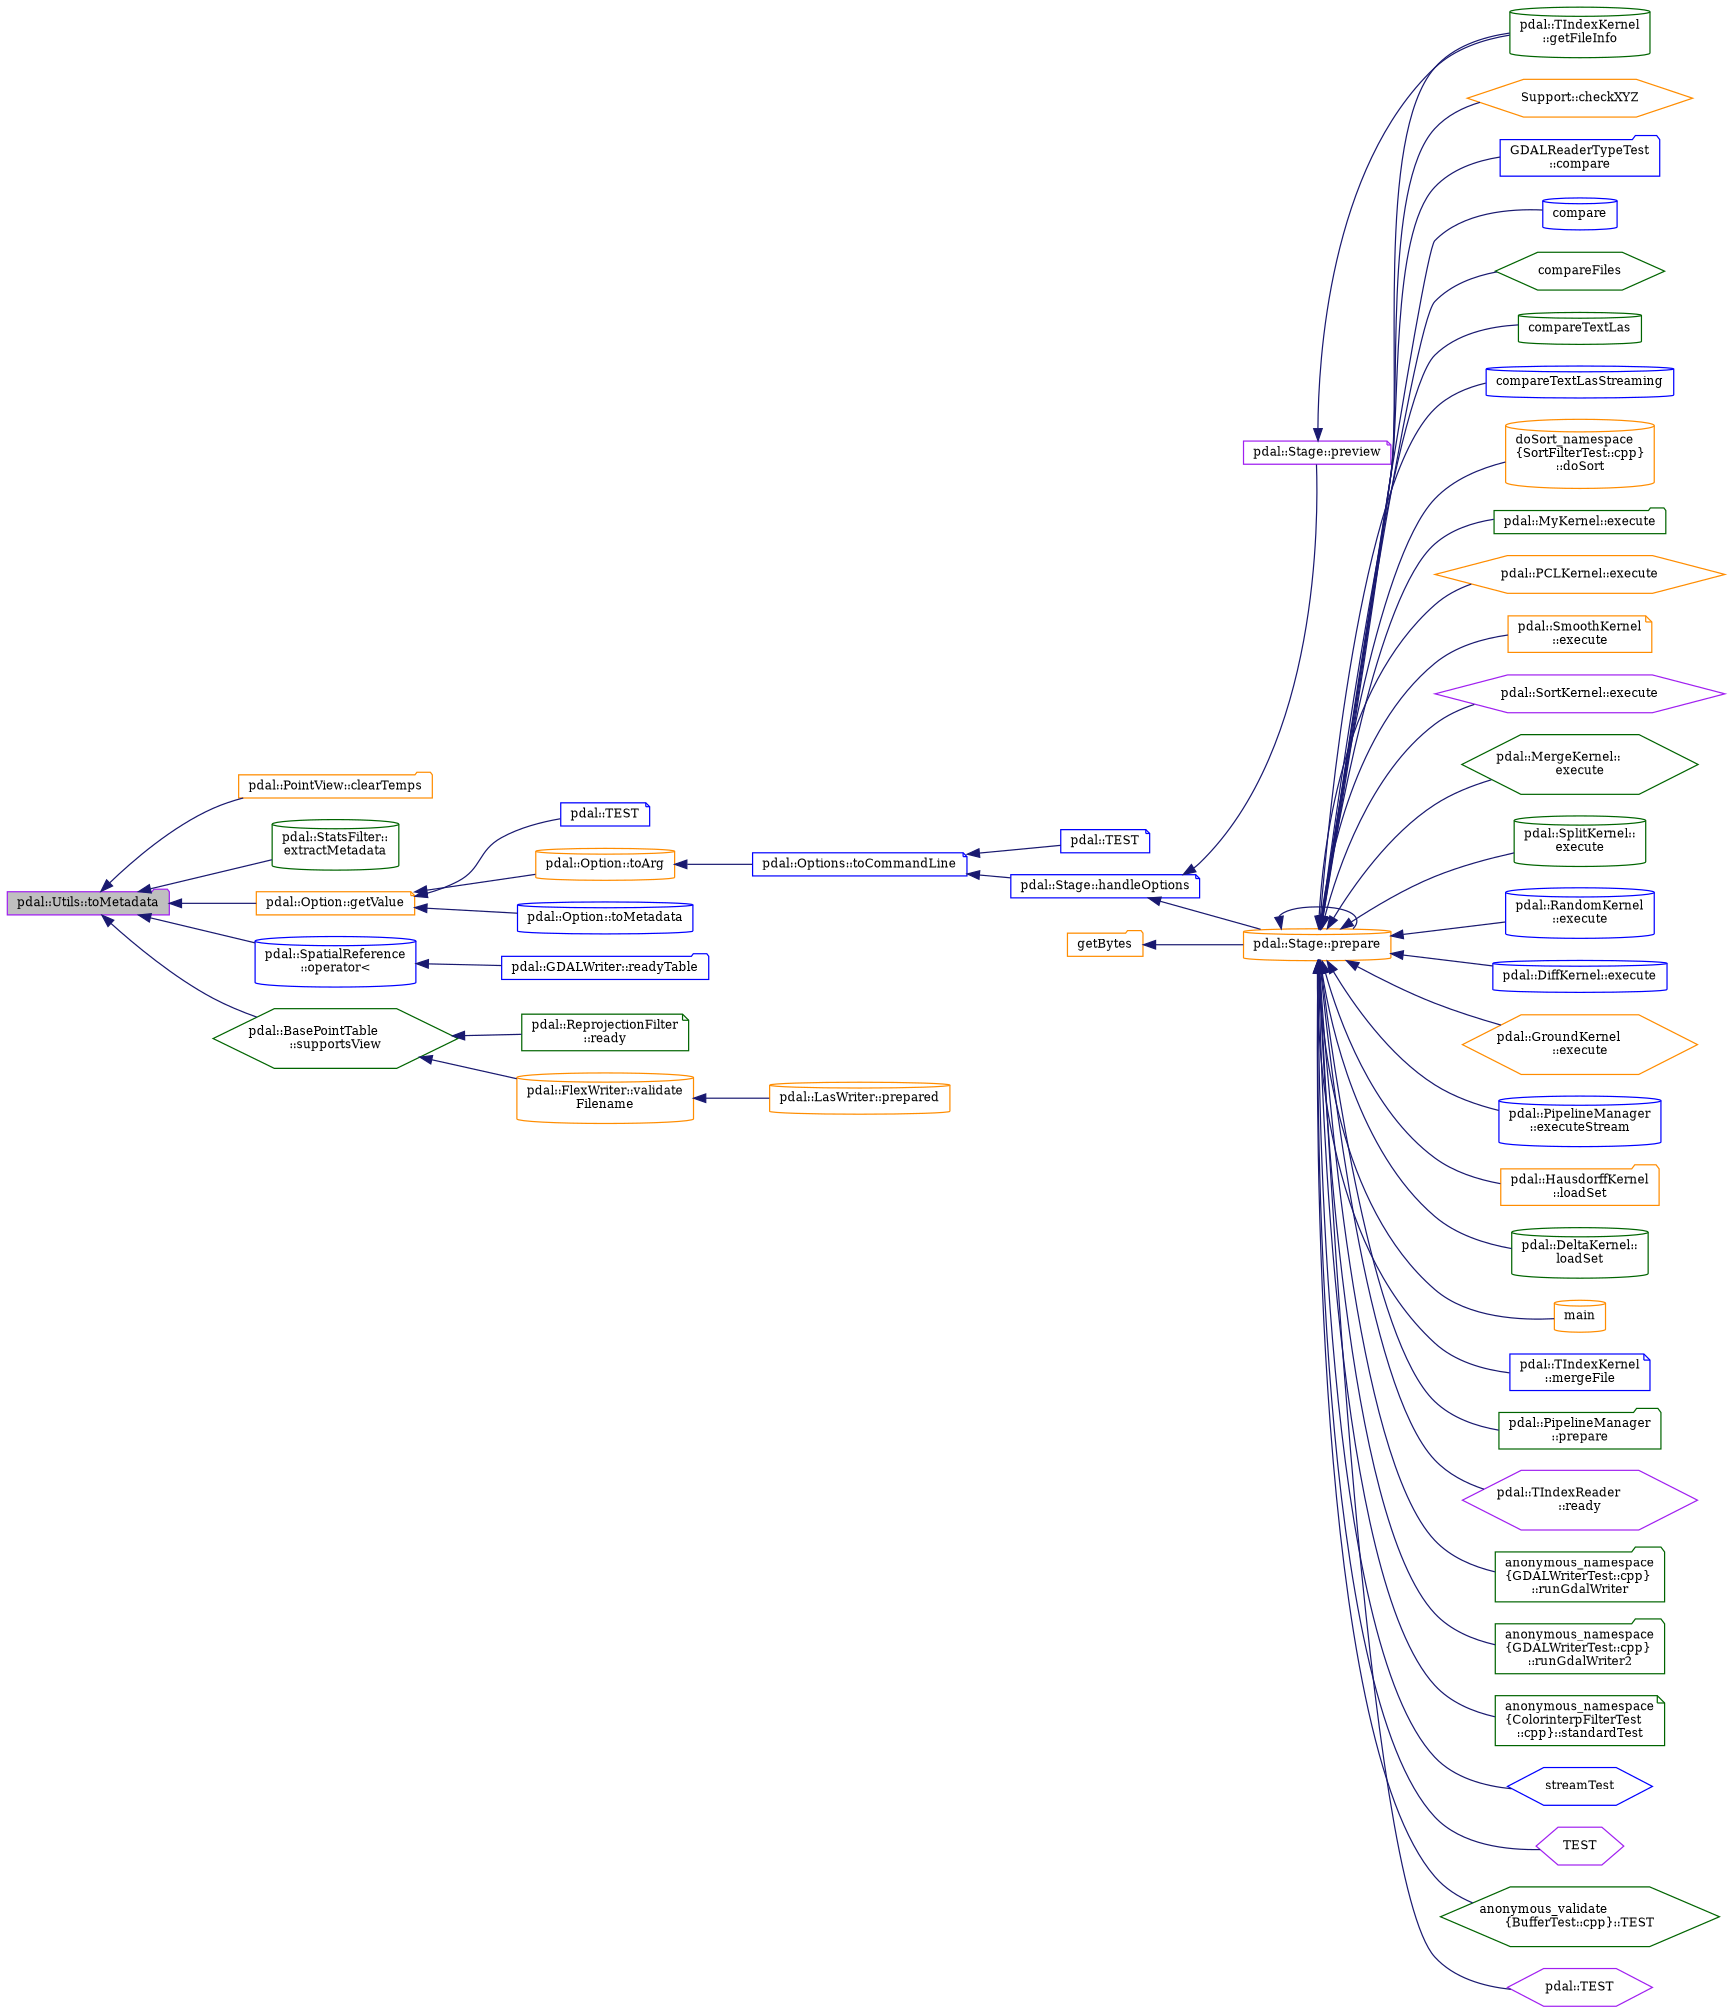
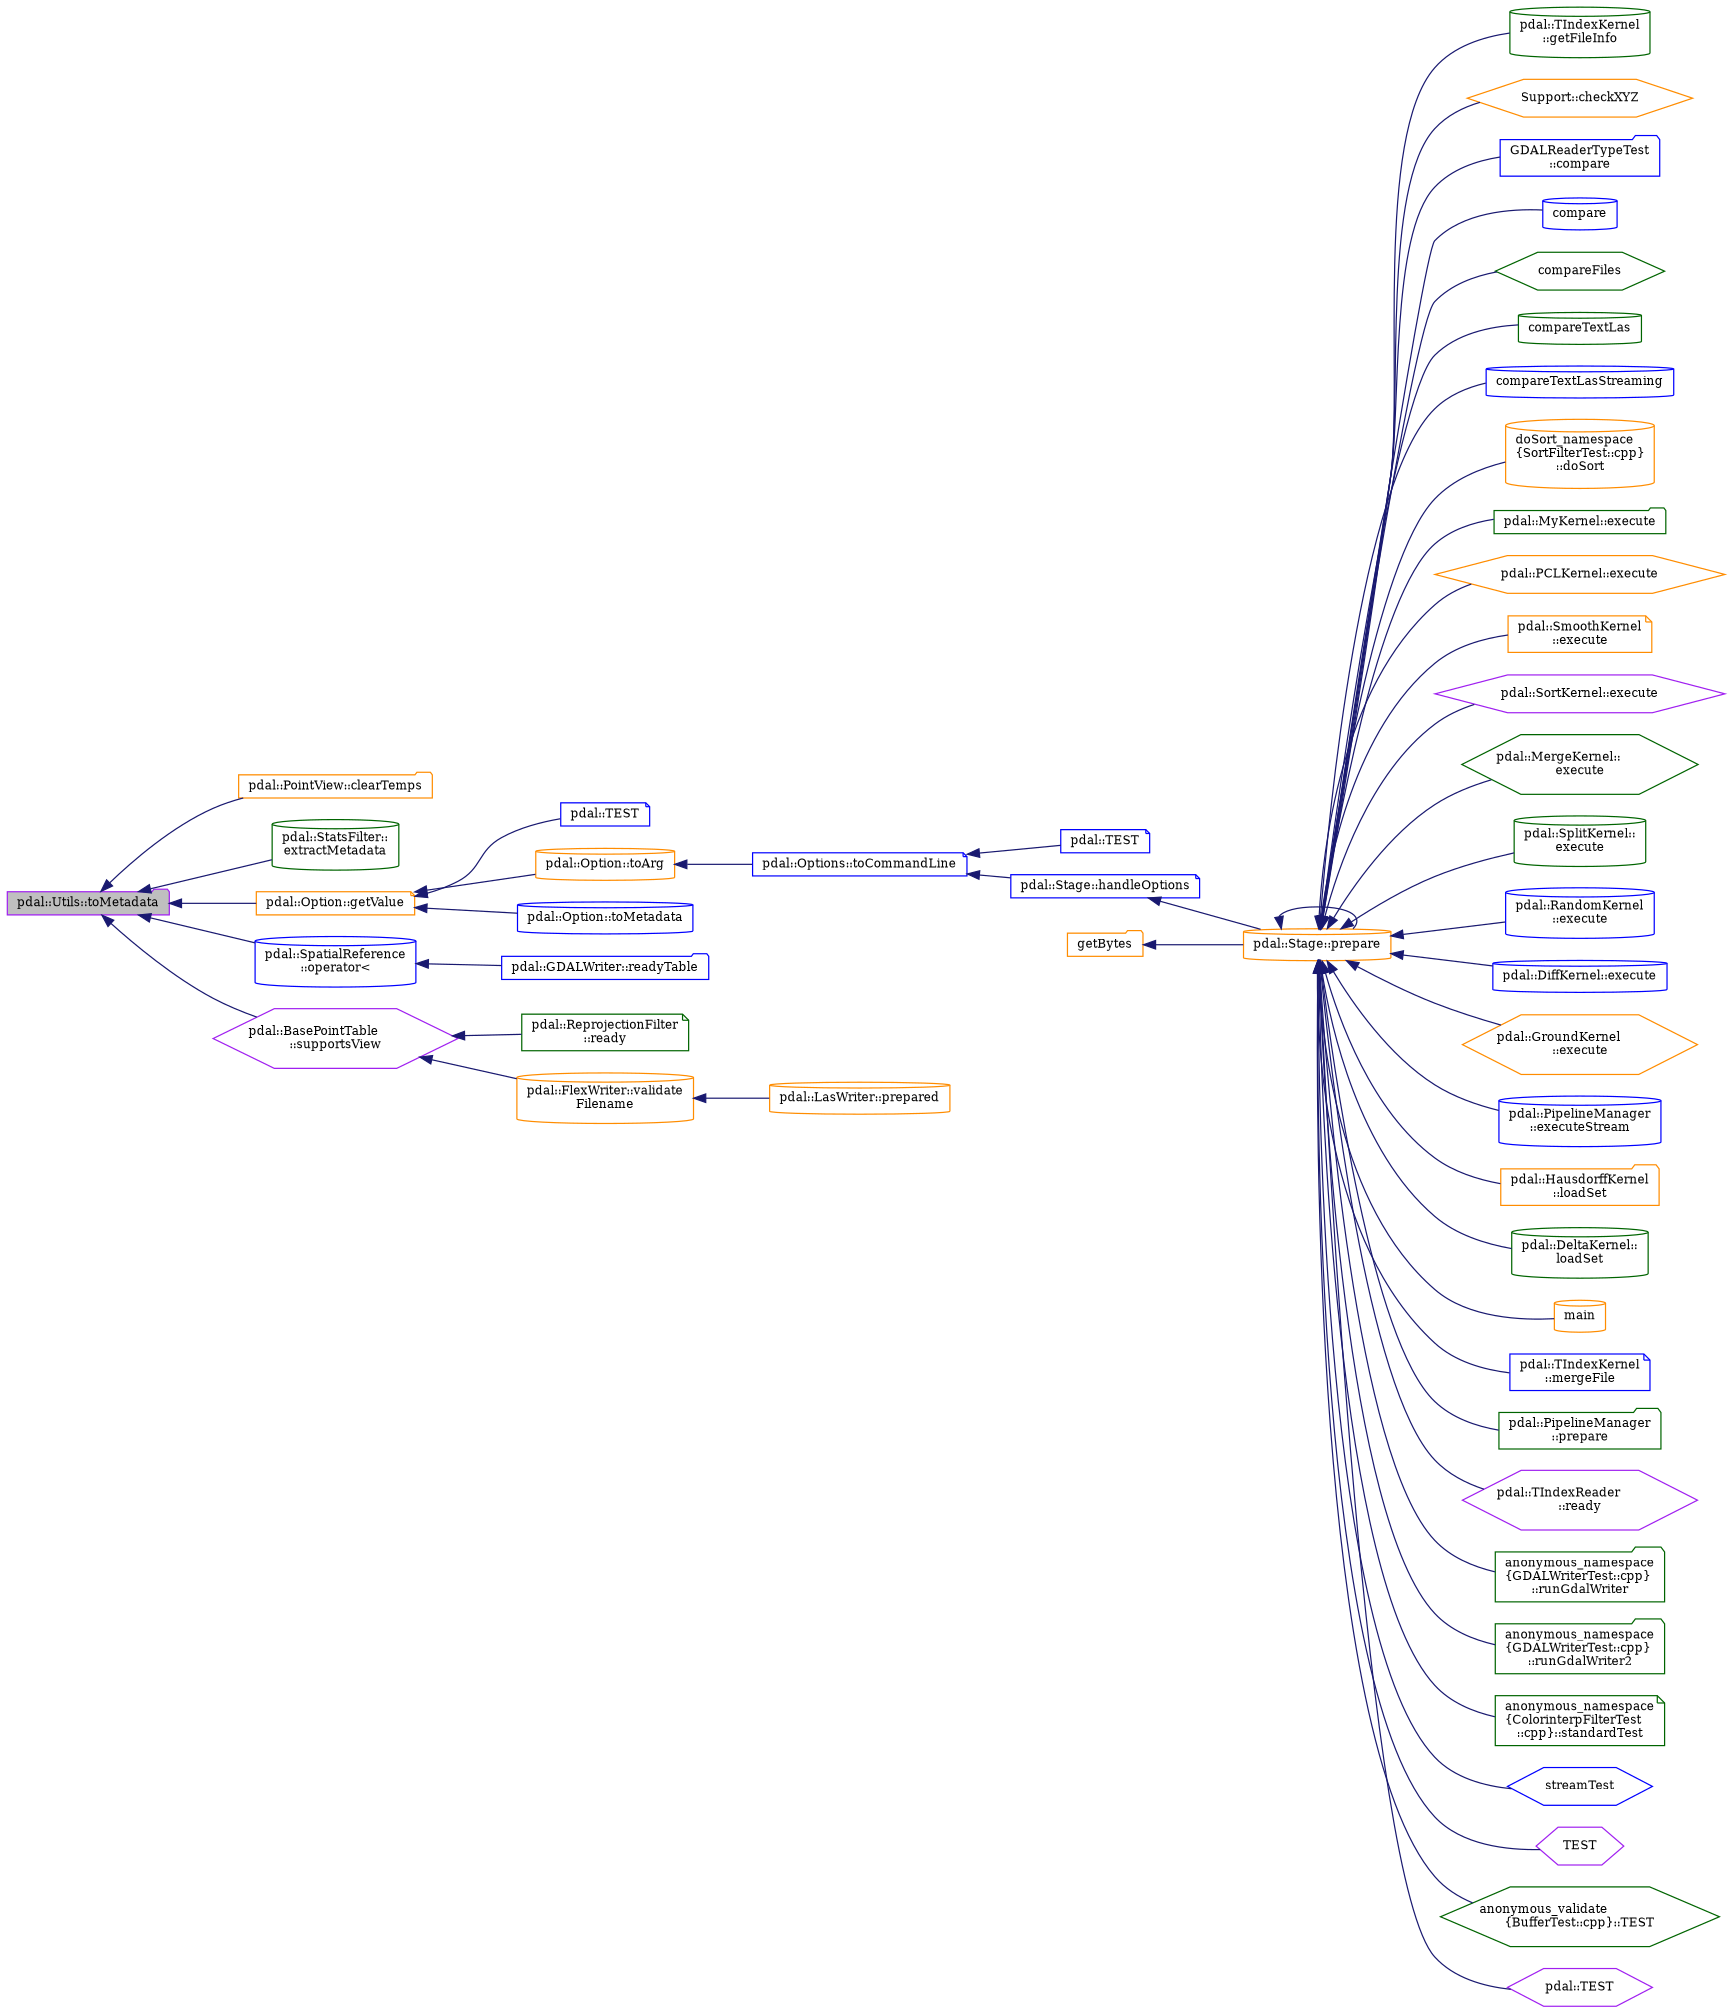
node "pdal::Stage::preview": removed
node "pdal::BasePointTable ::supportsView": color darkgreen -> purple
